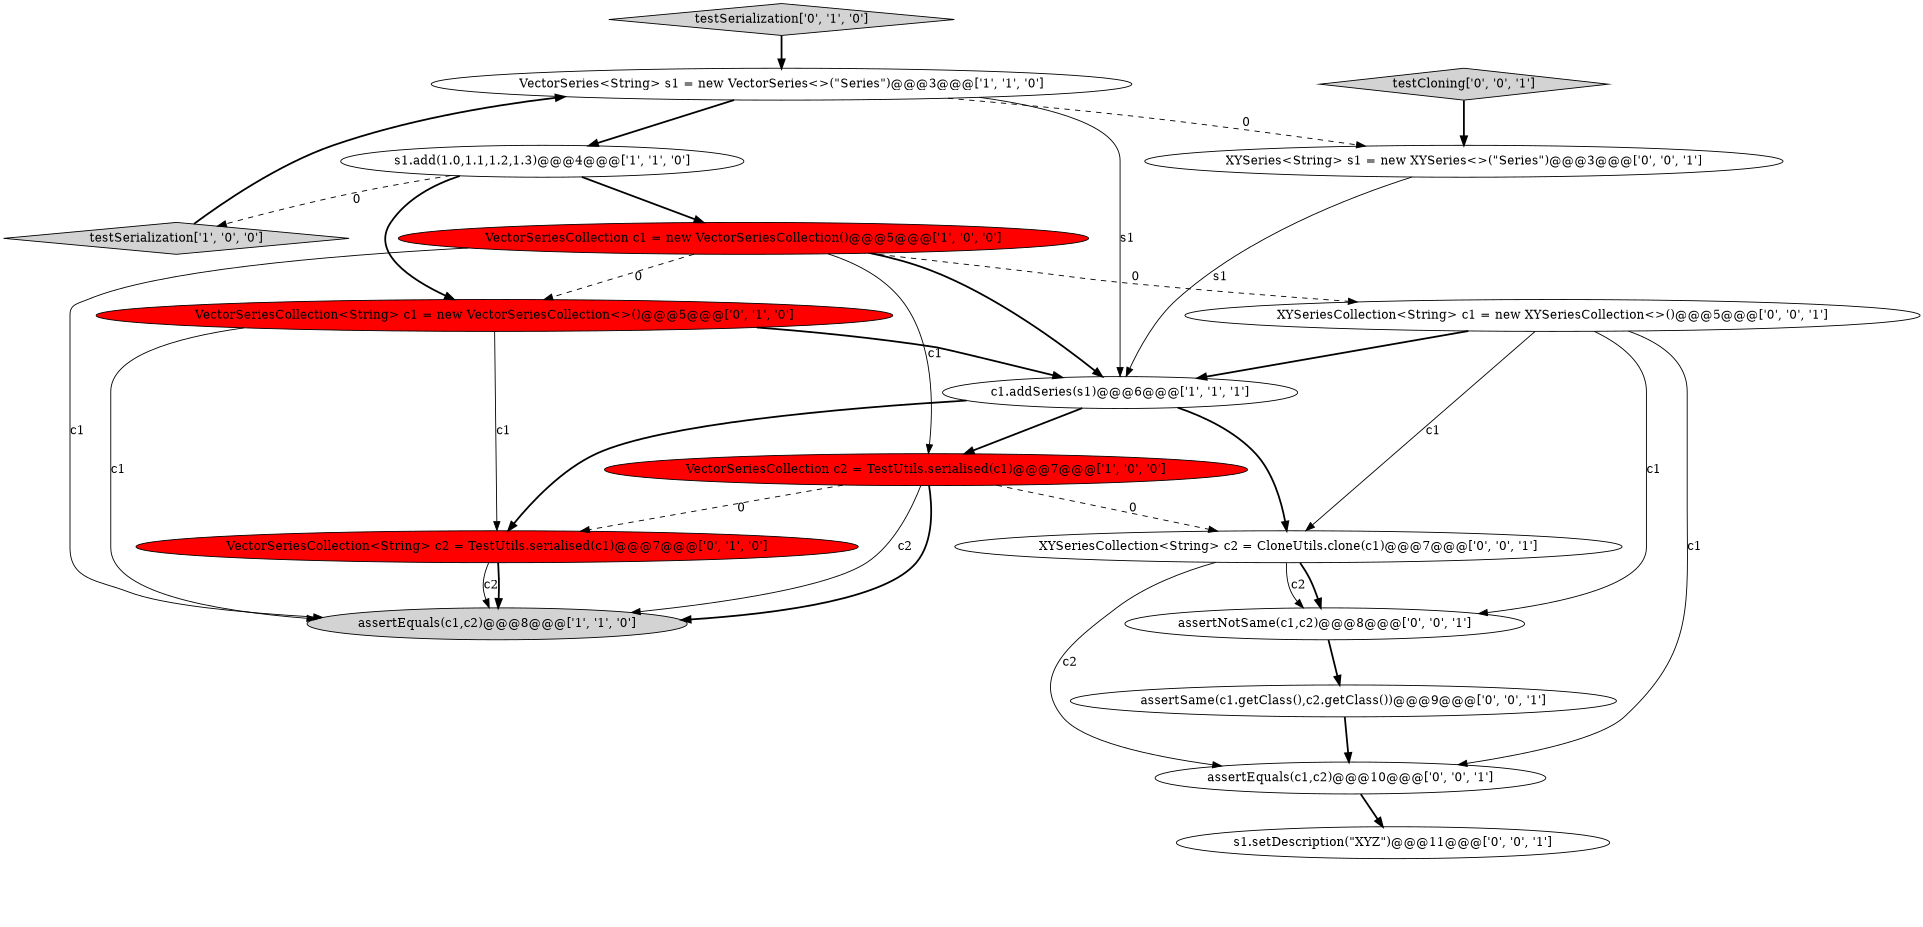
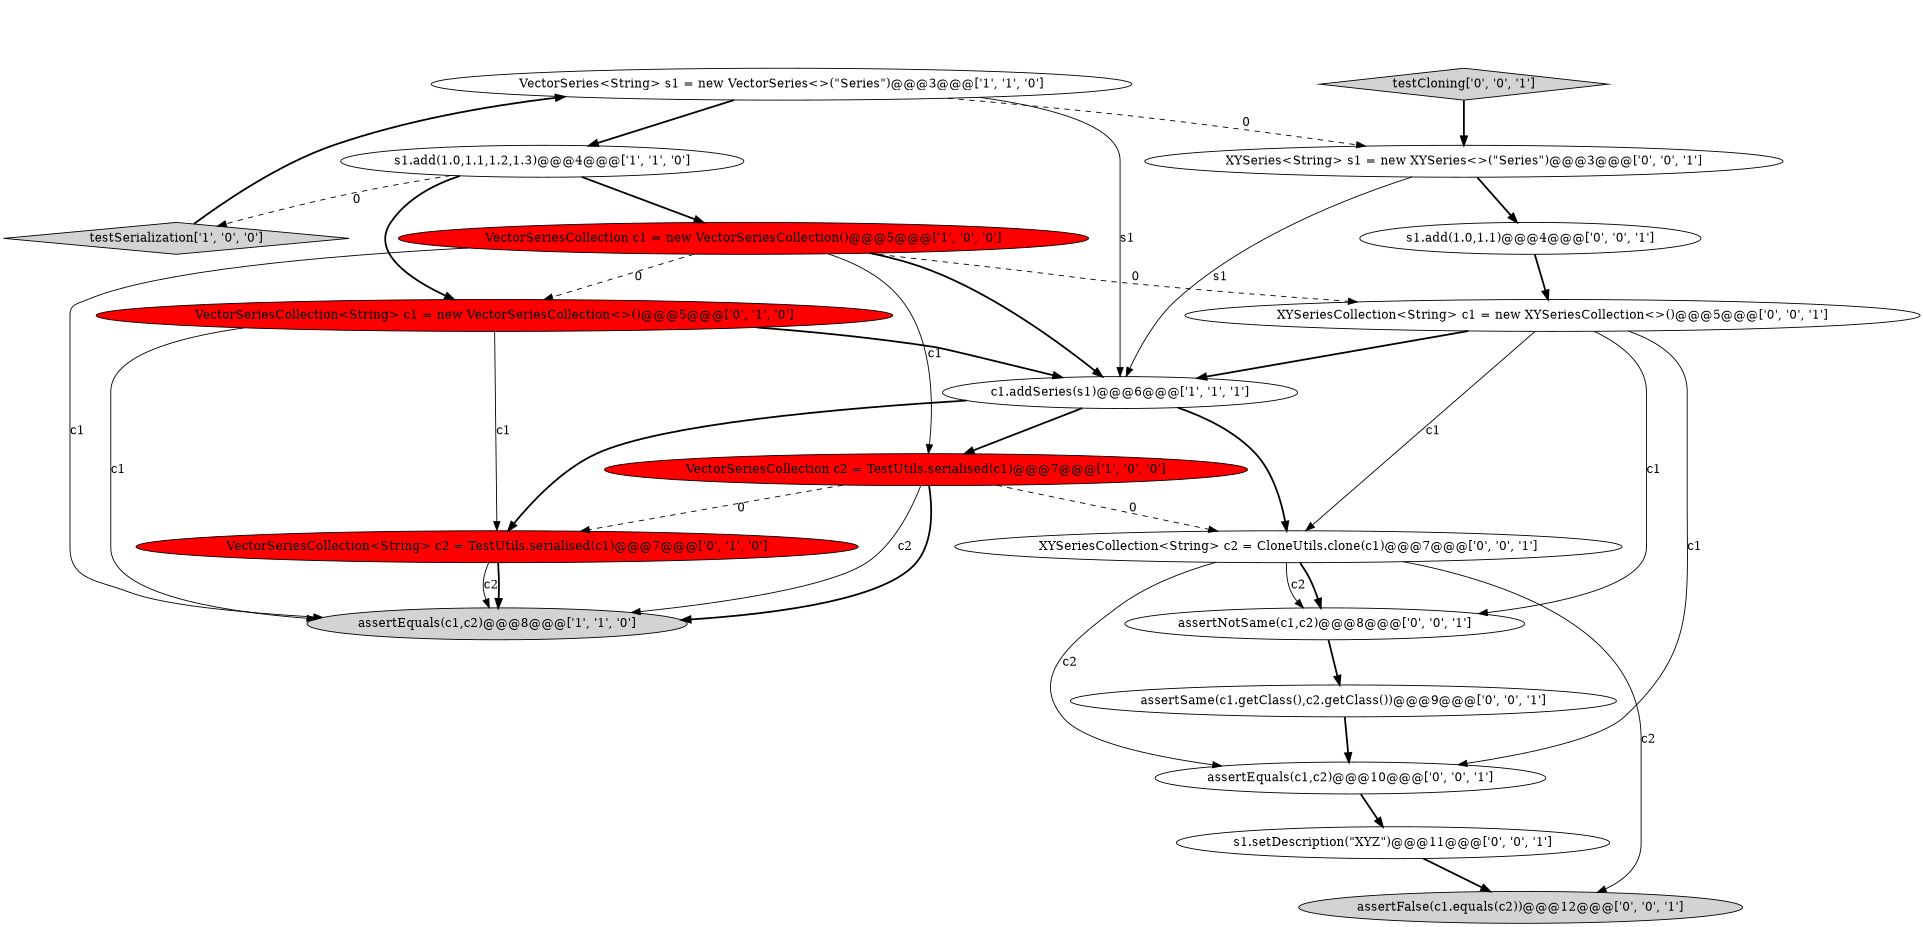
node "testSerialization['0', '1', '0']": removed
node "s1.add(1.0,1.1)@@@4@@@['0', '0', '1']": added
node "assertFalse(c1.equals(c2))@@@12@@@['0', '0', '1']": added
